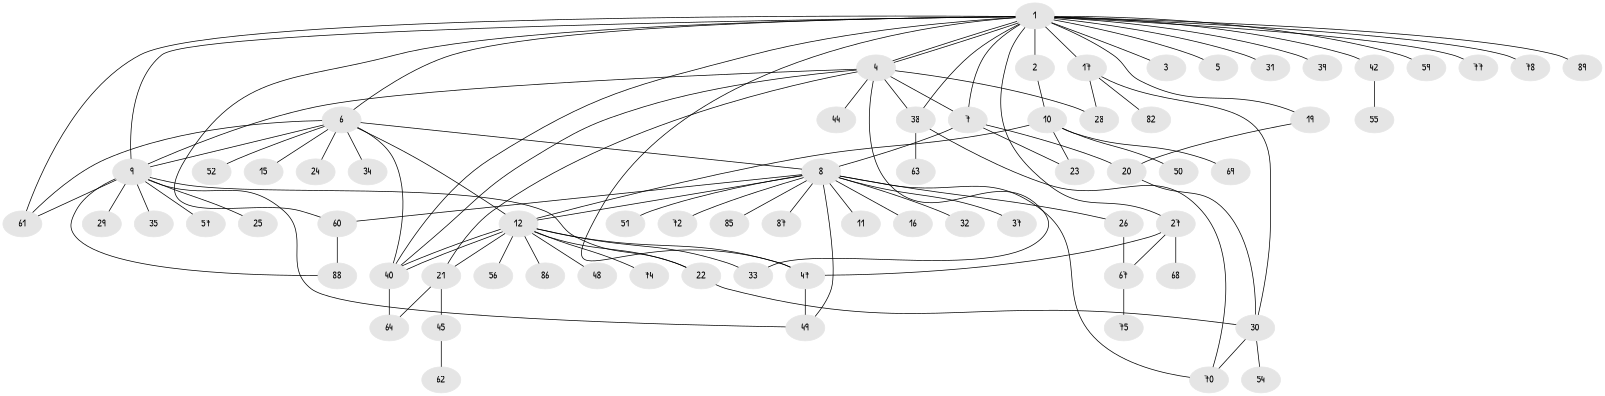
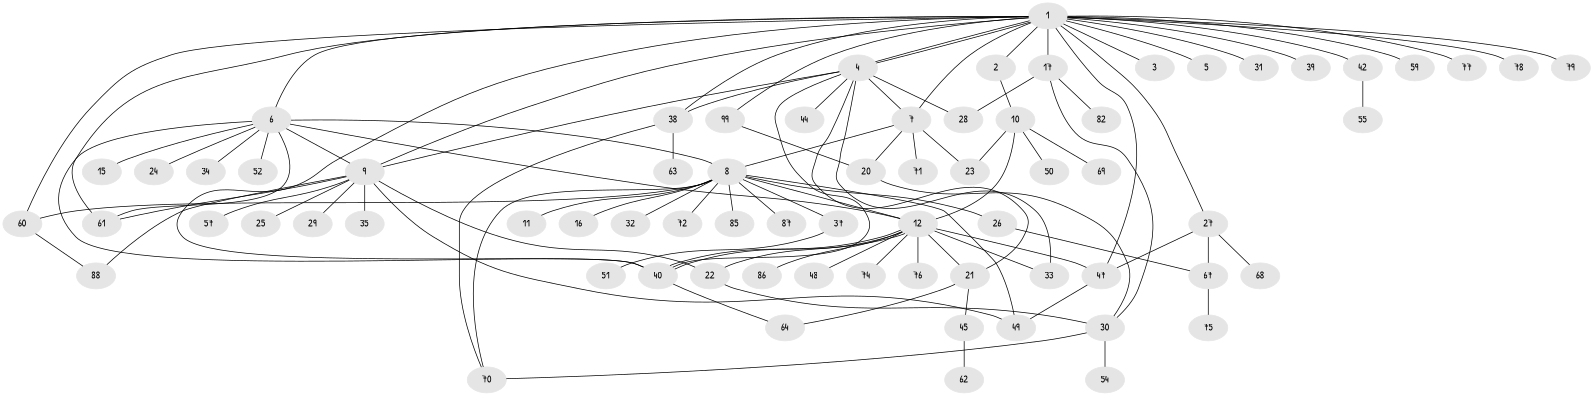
node "89": label "89" -> "79"
node "19": label "19" -> "99"
node "71": added
edge "8" -- "51": now "37" -- "51"
node "56": label "56" -> "76"
